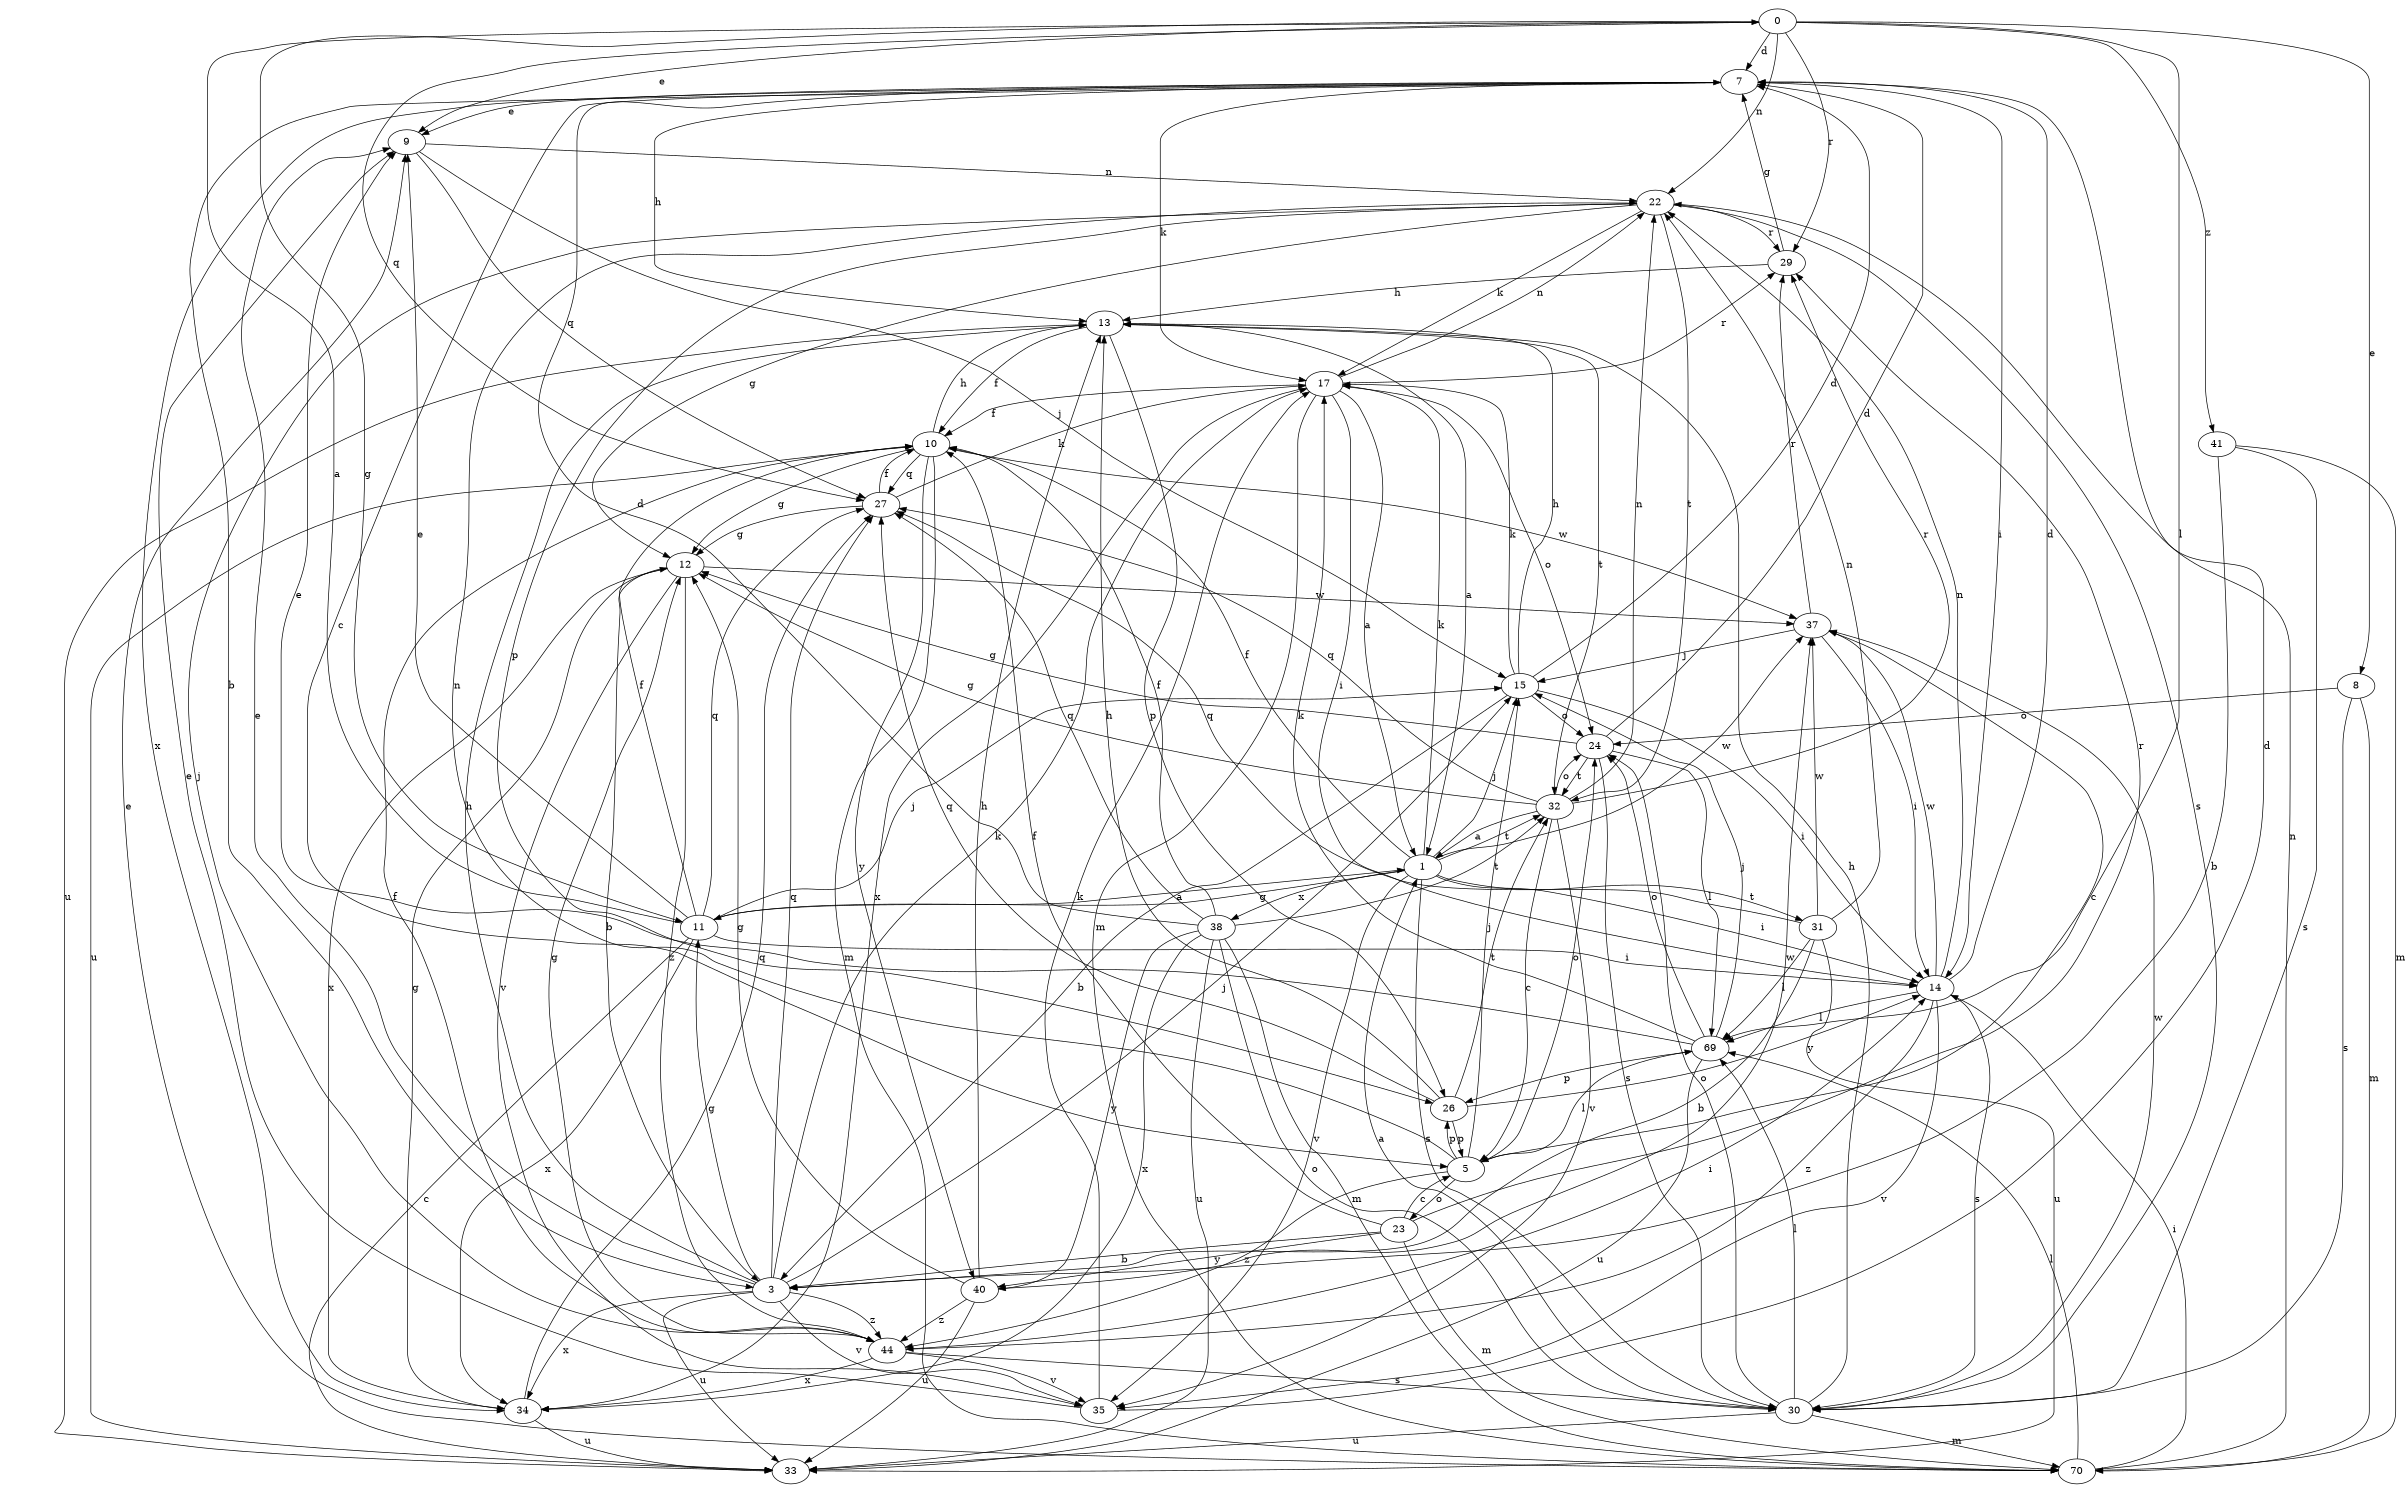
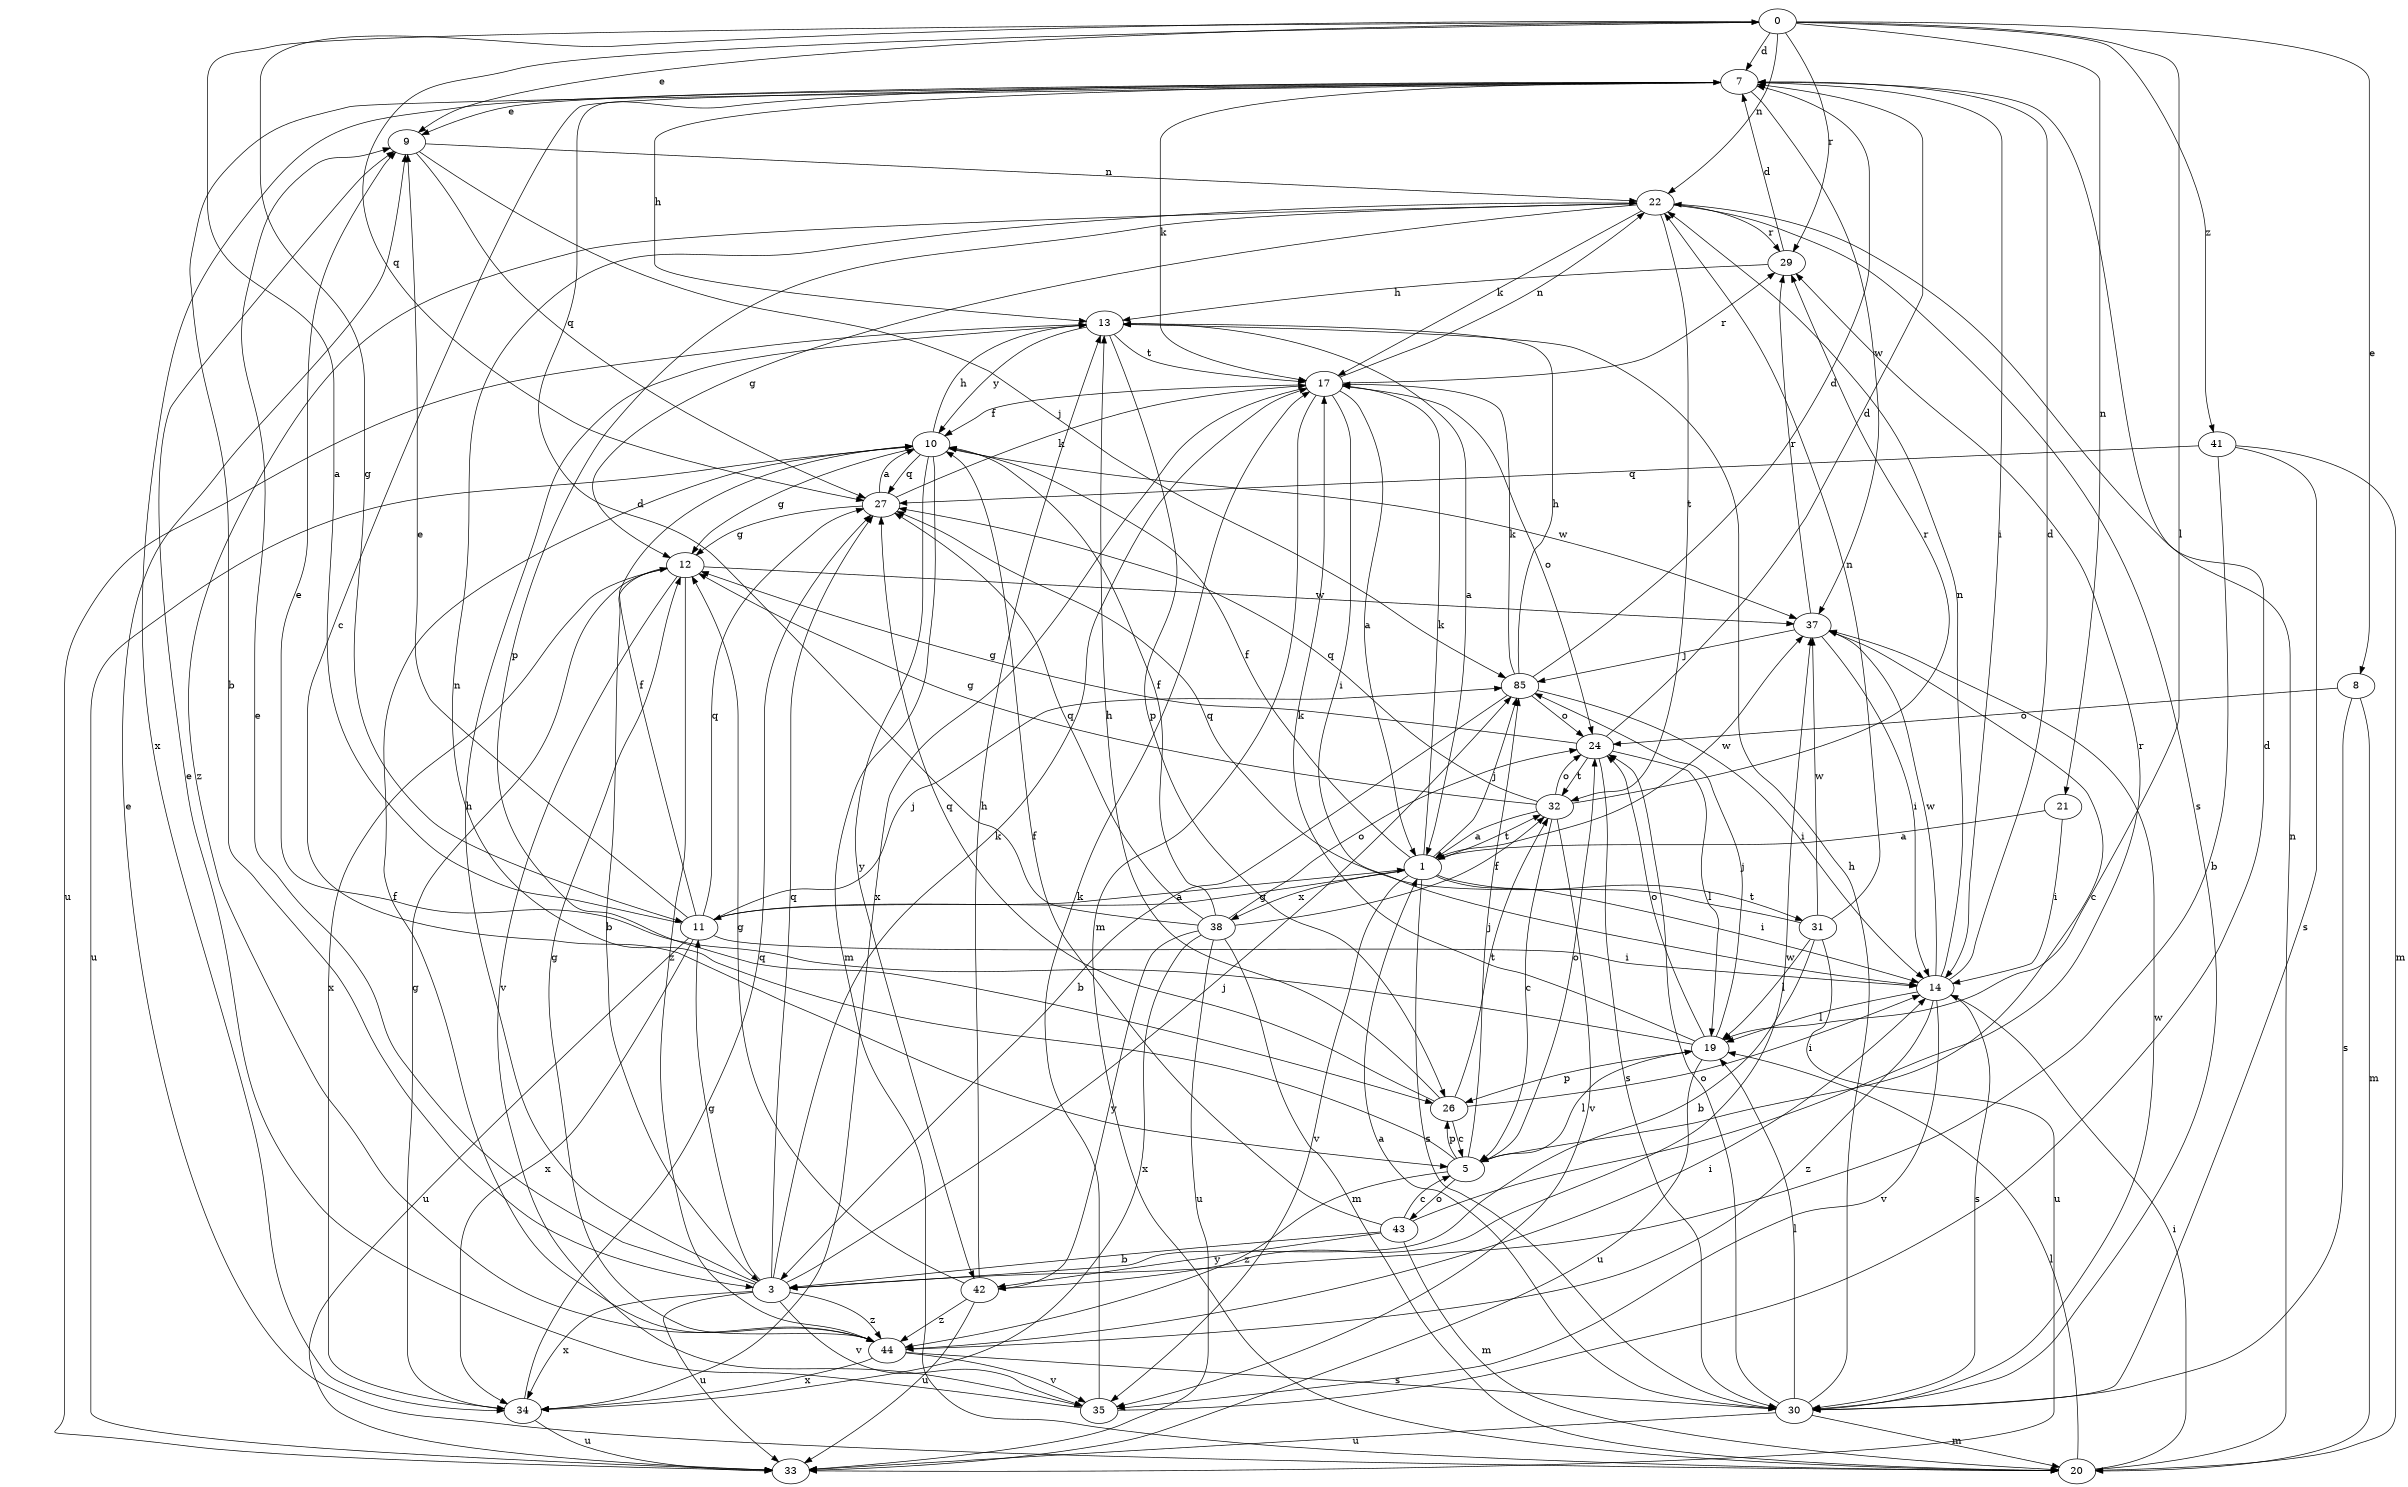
edge "29" -> "7": label "g" -> "d"
edge "7" -> "37": added, label "w"
edge "13" -> "32": now "13" -> "17"
edge "13" -> "10": label "f" -> "y"
edge "41" -> "27": added, label "q"
edge "27" -> "10": label "f" -> "a"
edge "32" -> "22": removed, label "n"
node "15": label "15" -> "85"
edge "22" -> "44": label "j" -> "z"
node "21": added
edge "38" -> "32": label "t" -> "f"
node "69": label "69" -> "19"
edge "26" -> "14": label "y" -> "i"
edge "26" -> "5": label "p" -> "c"
edge "11" -> "33": label "c" -> "u"
edge "38" -> "30": now "38" -> "24"
node "23": label "23" -> "43"
node "40": label "40" -> "42"
node "70": label "70" -> "20"
